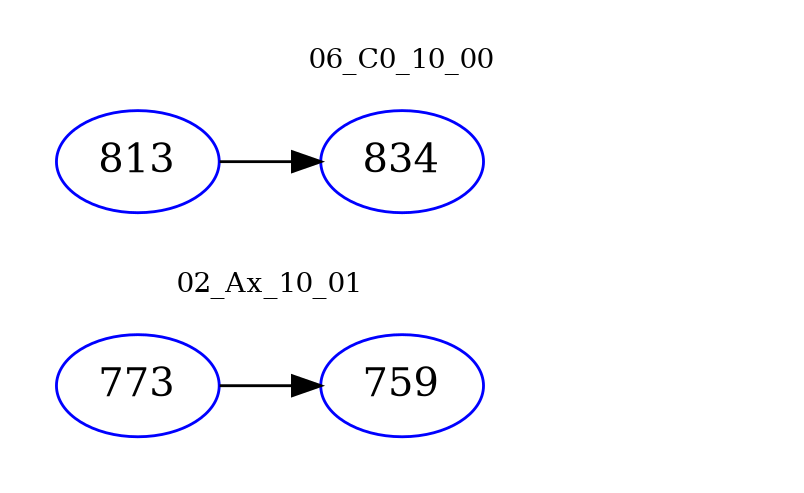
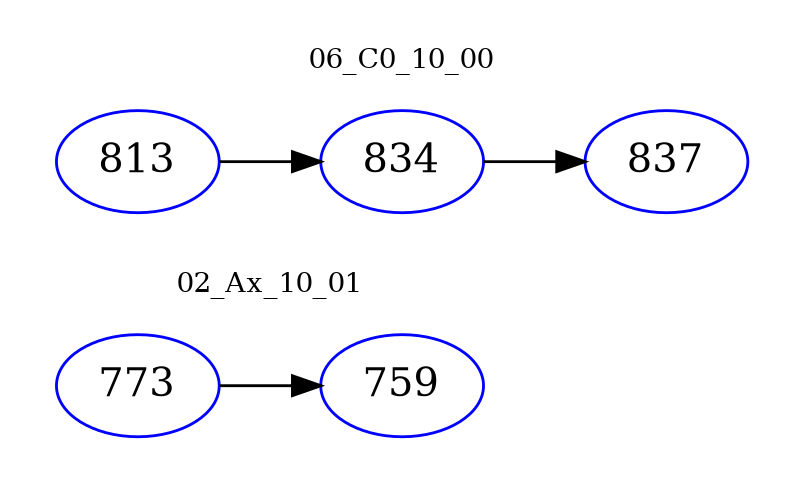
node "837": added
